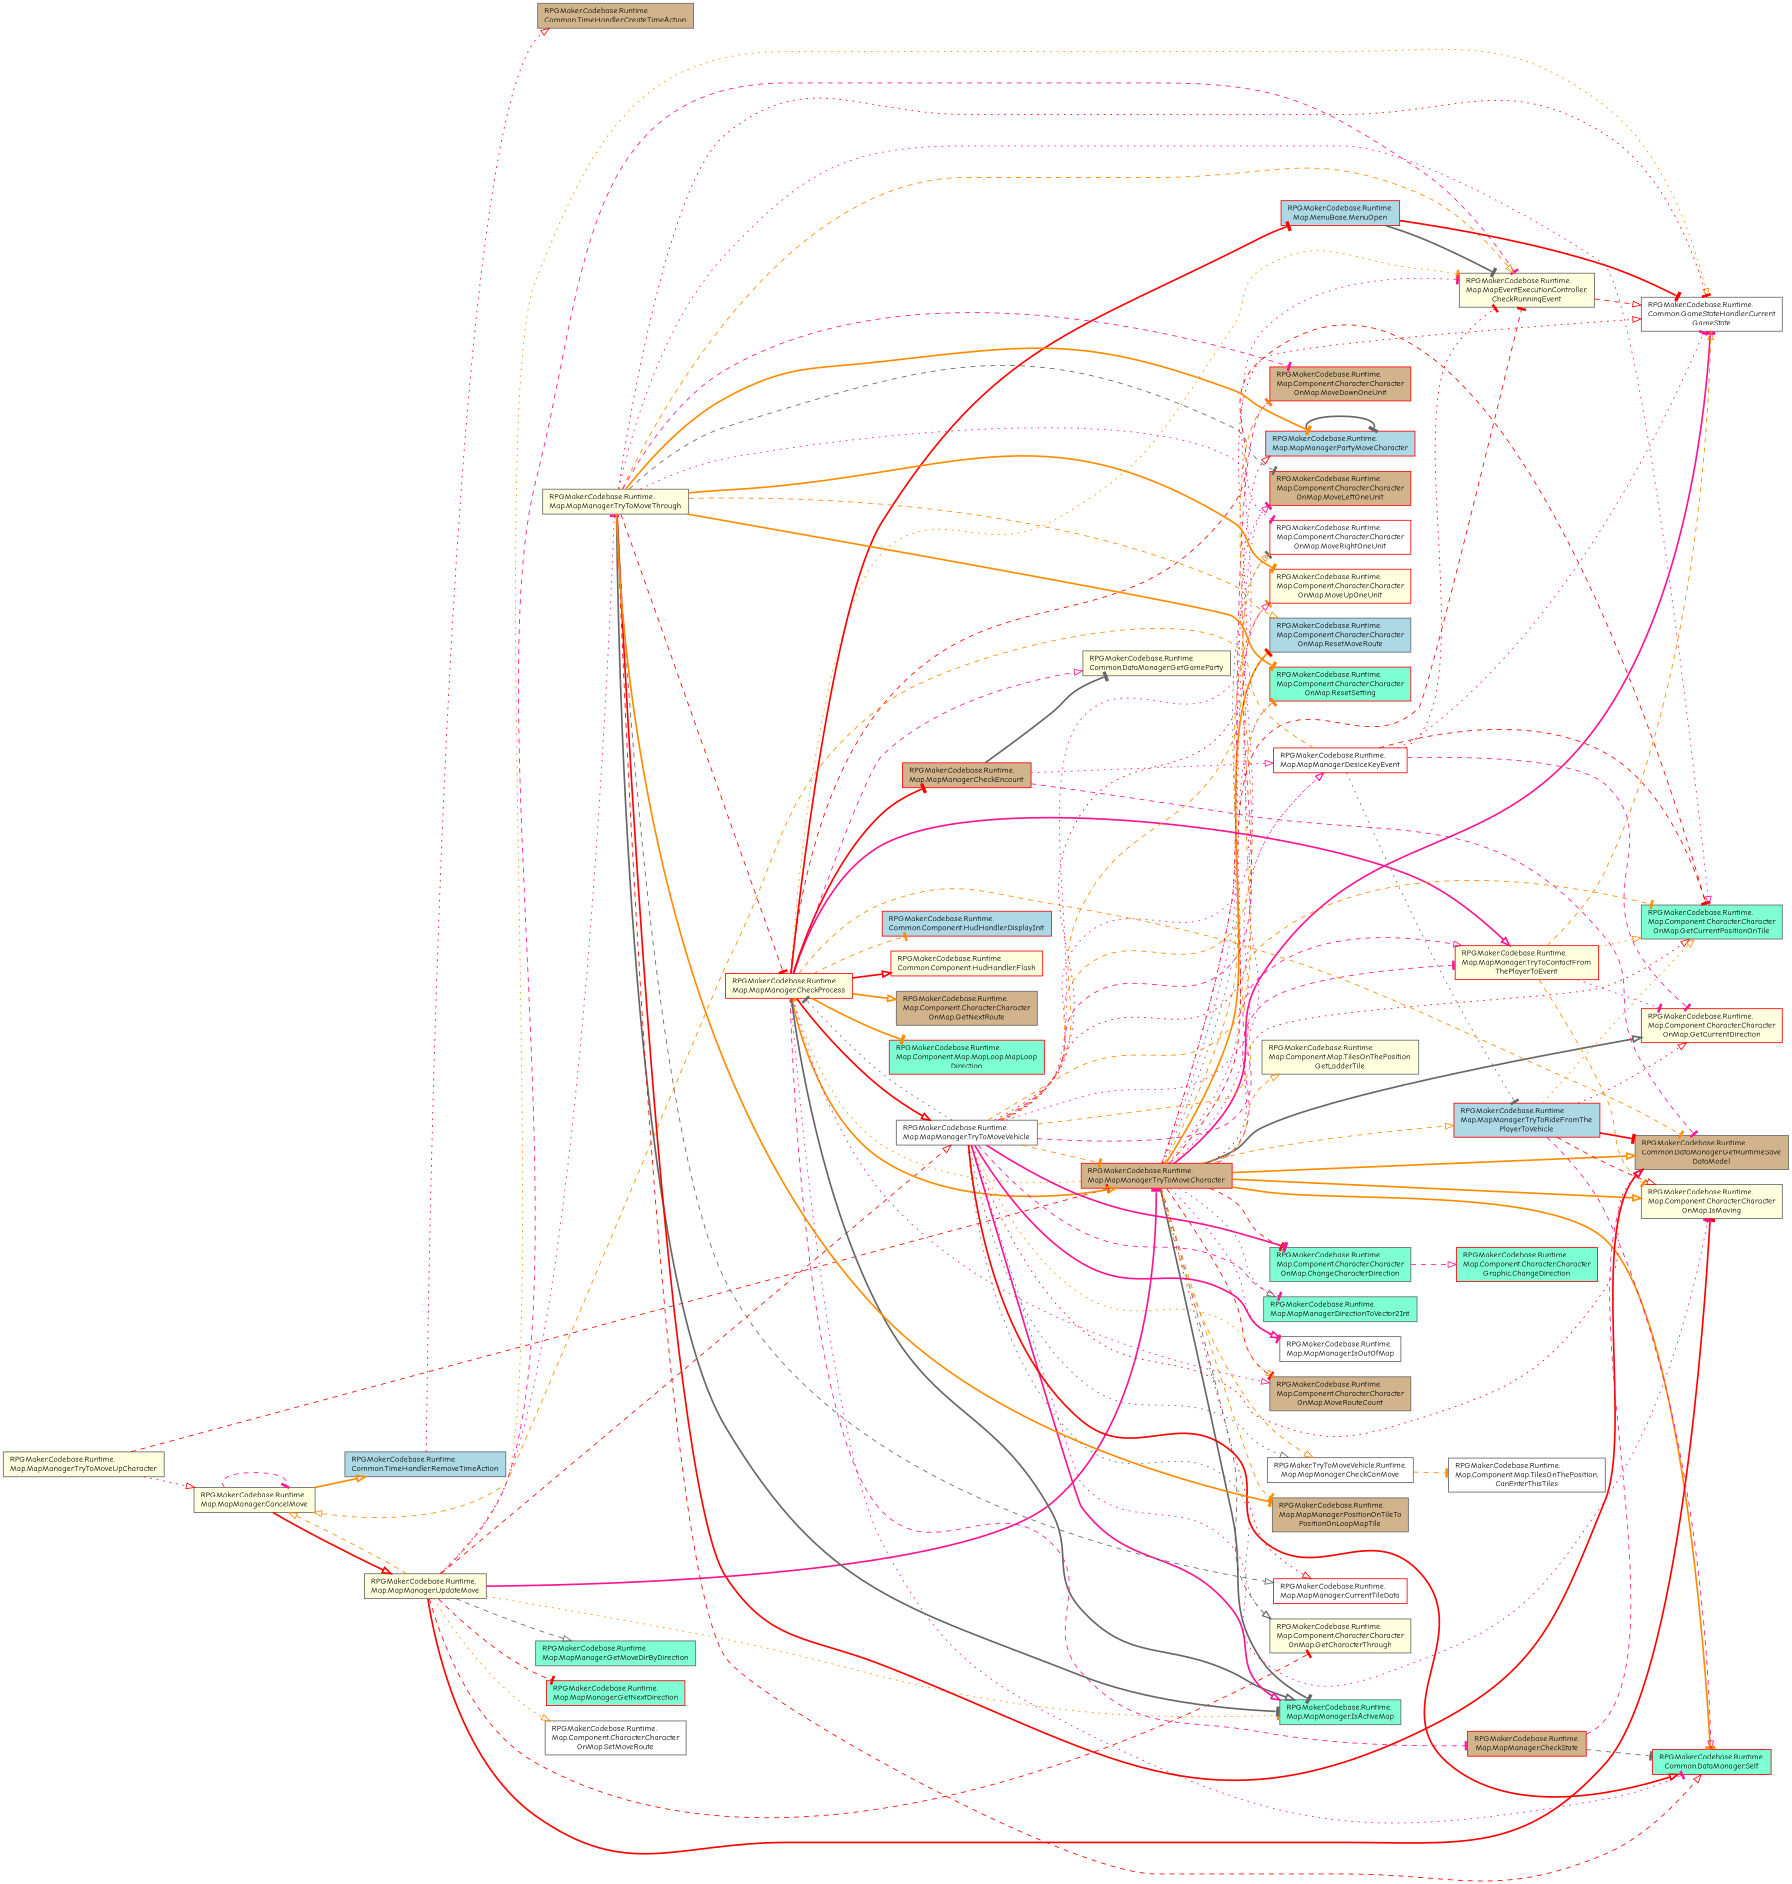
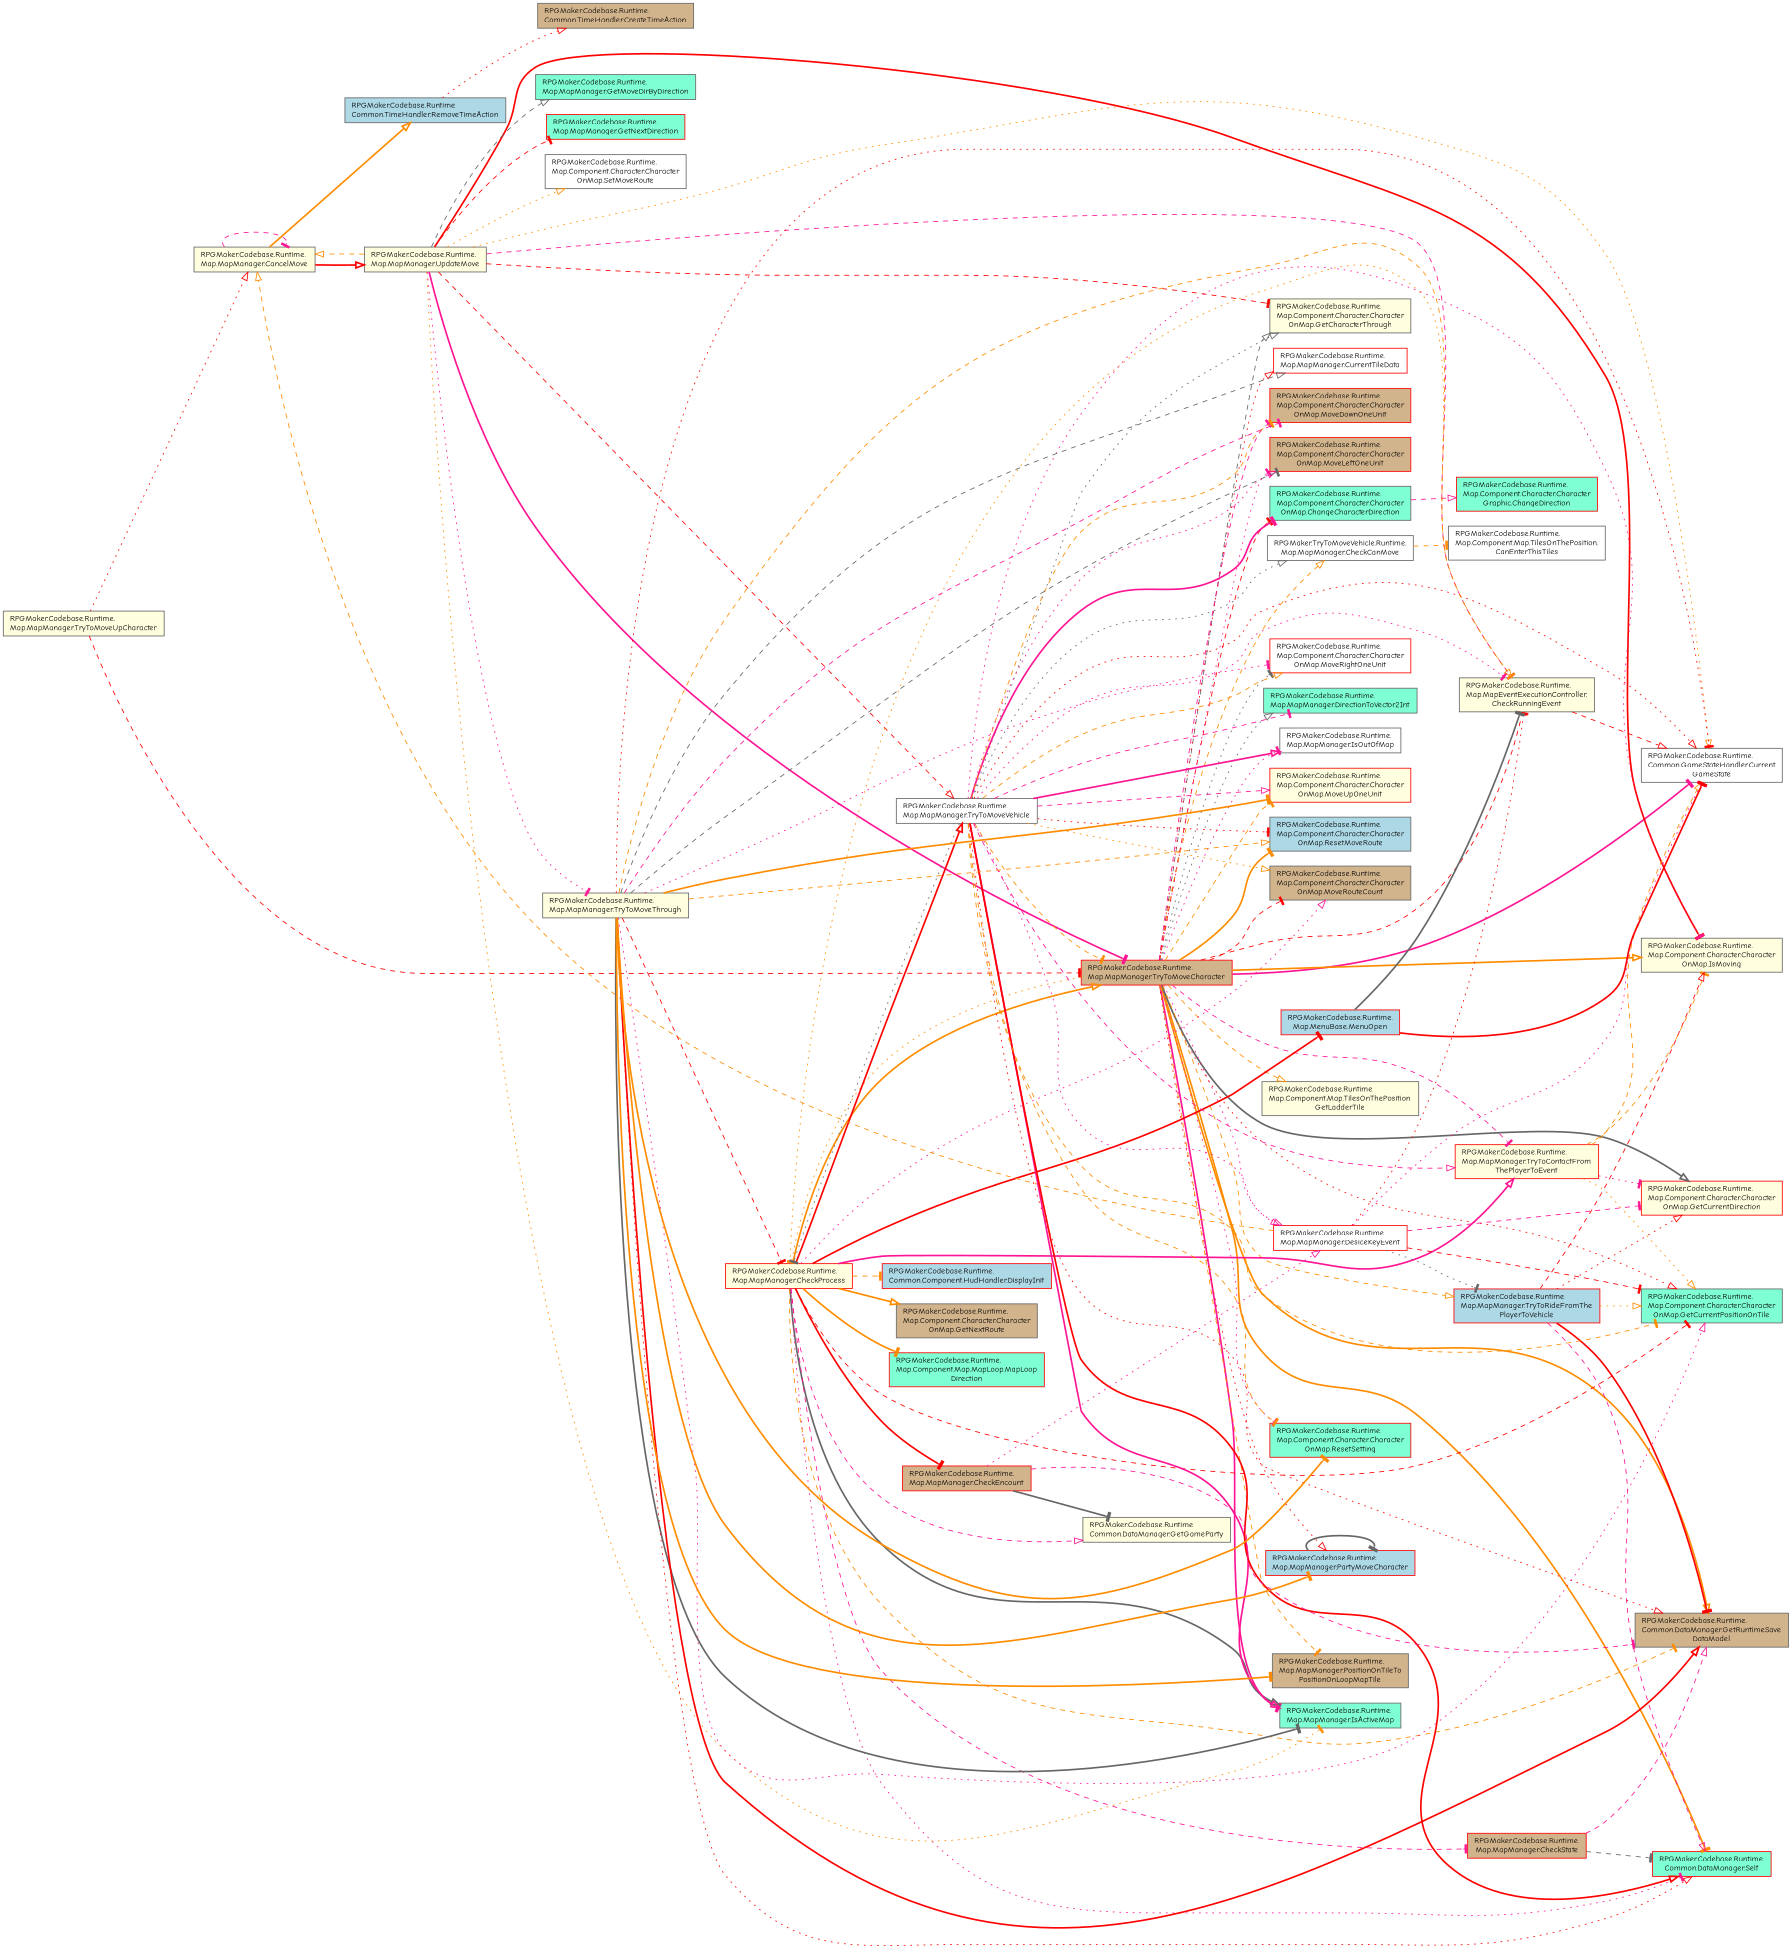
node "RPGMaker.Codebase.Runtime. Common.Component.HudHandler.Flash": removed
edge "RPGMaker.Codebase.Runtime. Map.MapManager.TryToMoveCharacter" -> "RPGMaker.Codebase.Runtime. Map.MapManager.IsActiveMap": color gray40 -> deeppink
edge "RPGMaker.Codebase.Runtime. Map.MapManager.TryToMoveThrough" -> "RPGMaker.Codebase.Runtime. Common.DataManager.Self": style dashed -> dotted
